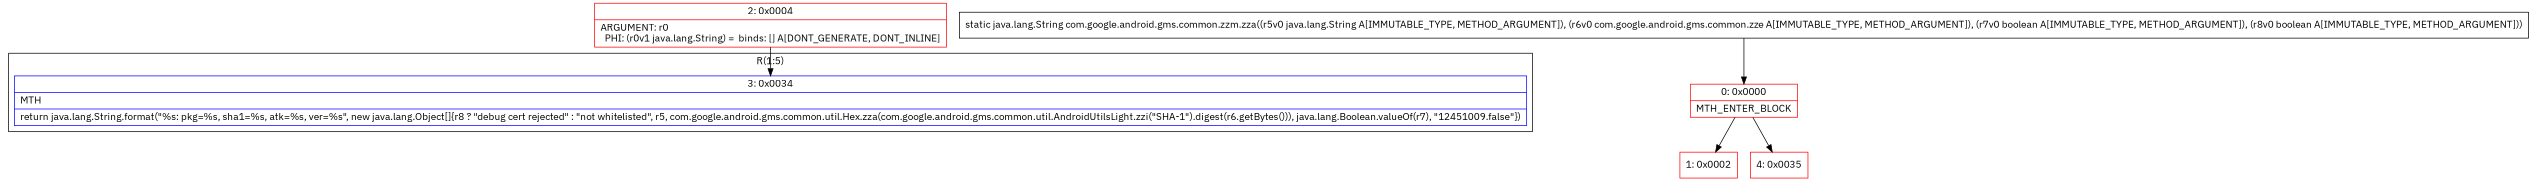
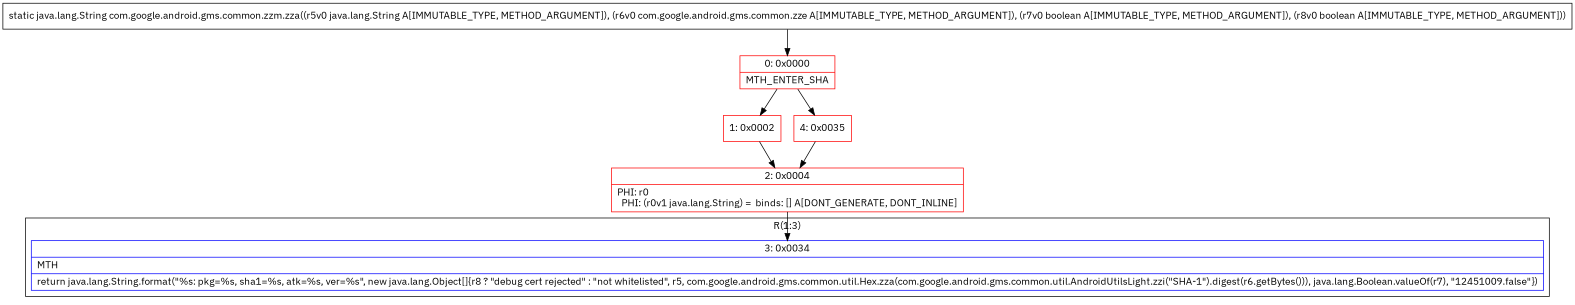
node "2: 0x0004": text "ARGUMENT: r0" -> "PHI: r0"
cluster "R(1:5)": label "R(1:5)" -> "R(1:3)"
node "0: 0x0000": text "MTH_ENTER_BLOCK" -> "MTH_ENTER_SHA"
edge "1: 0x0002" -> "2: 0x0004": added
edge "4: 0x0035" -> "2: 0x0004": added
